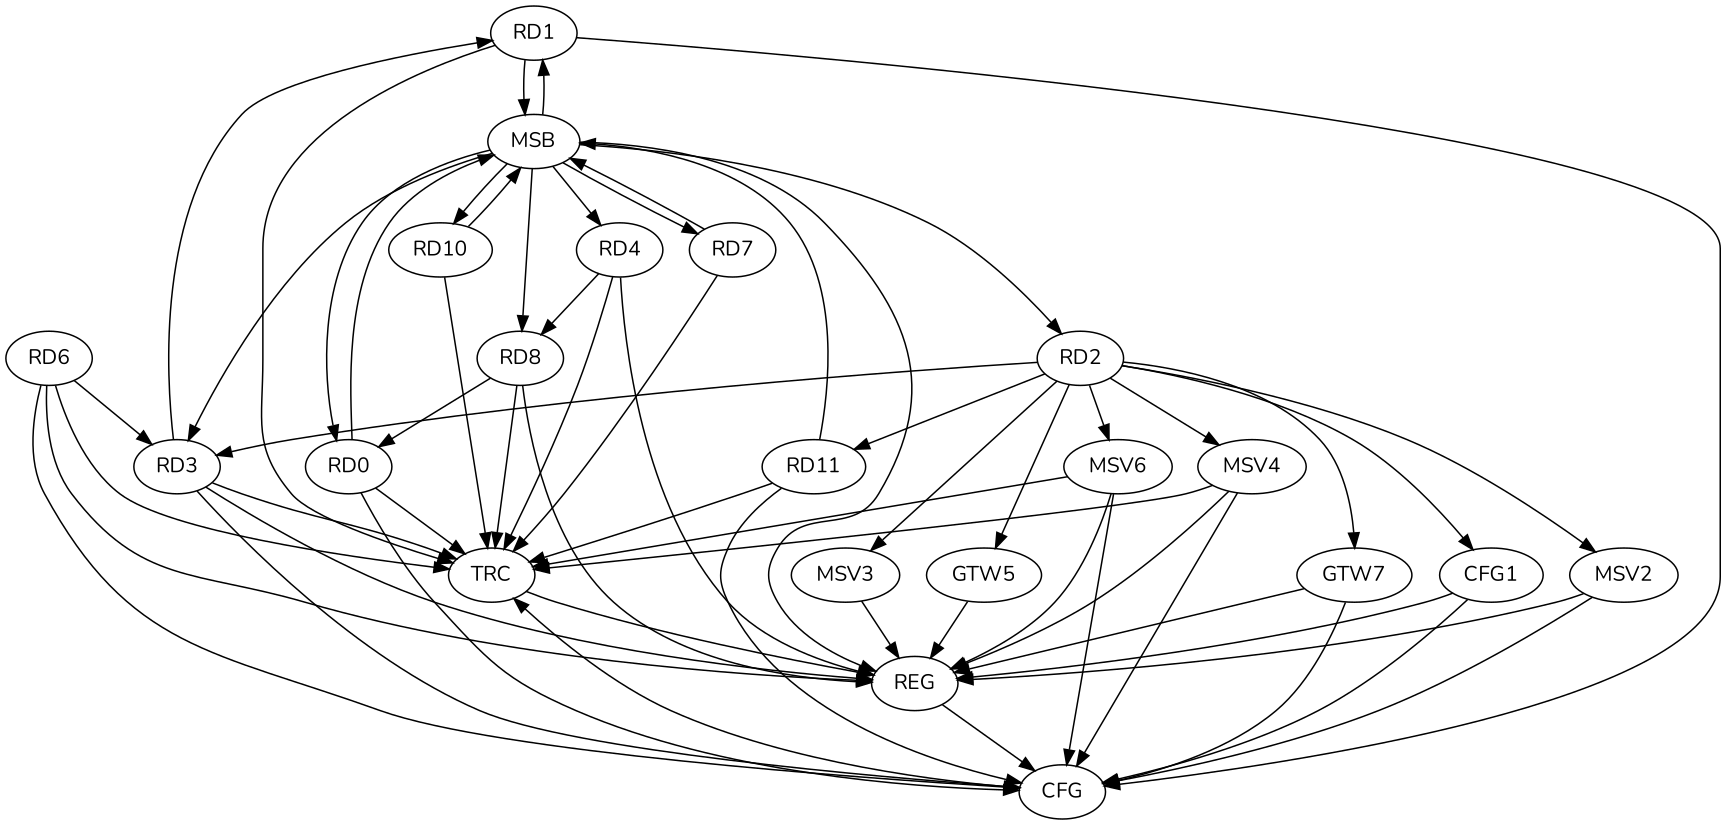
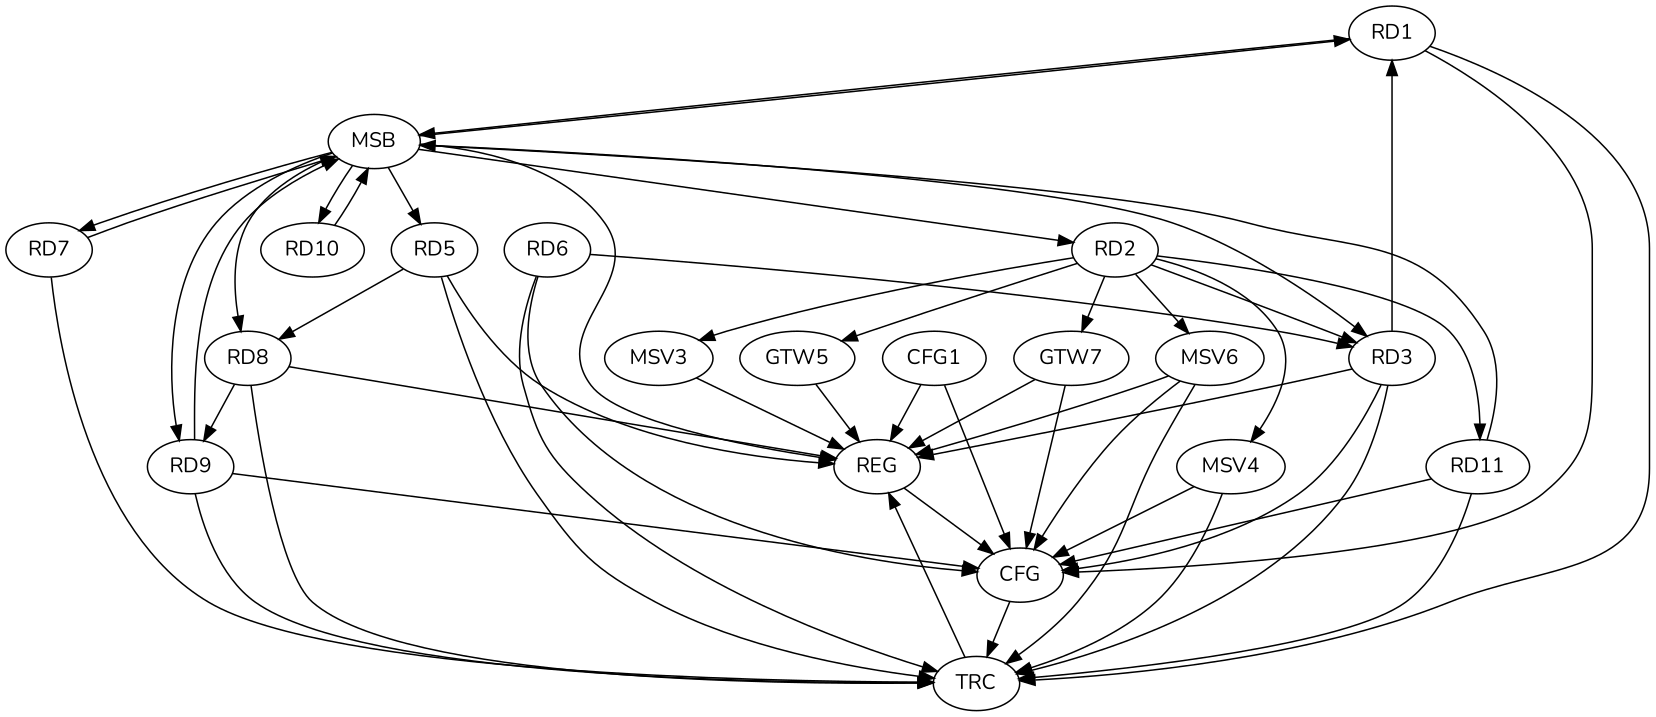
node "RD4": label "RD4" -> "RD5"
edge "RD10" -> "TRC": removed
edge "RD2" -> "CFG1": removed
node "RD0": label "RD0" -> "RD9"
node "MSV2": removed
edge "MSV4" -> "REG": removed
edge "RD6" -> "REG": removed
